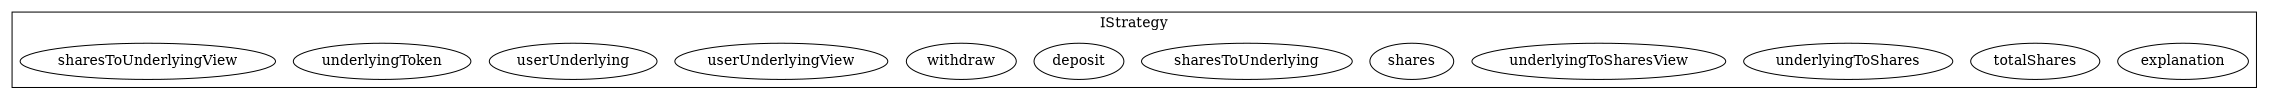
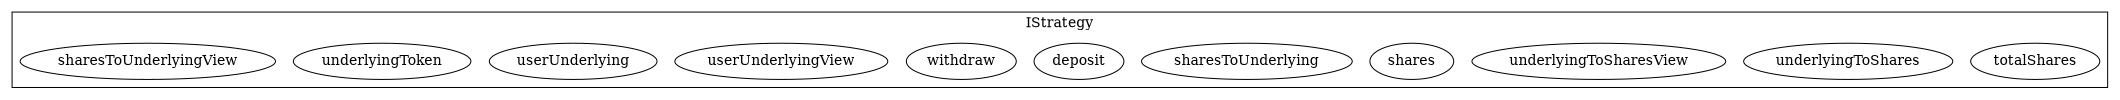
node "explanation": removed
